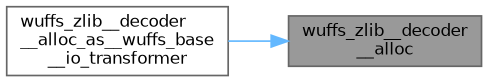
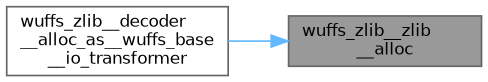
node "wuffs_zlib__decoder __alloc": label "wuffs_zlib__decoder __alloc" -> "wuffs_zlib__zlib __alloc"
